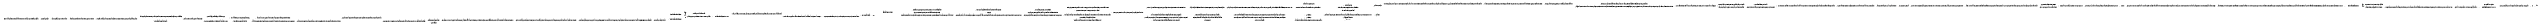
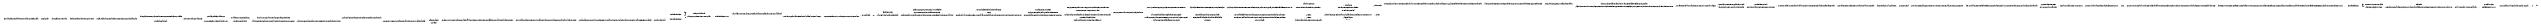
node "Phase terminale.": added
node "Tu as COMPRIS. J'adore ça! Combattre de manière déloyale.": added
node "L'enfance ne me manque manier.": label "L'enfance ne me manque manier." -> "L'enfance ne me manque pas."
